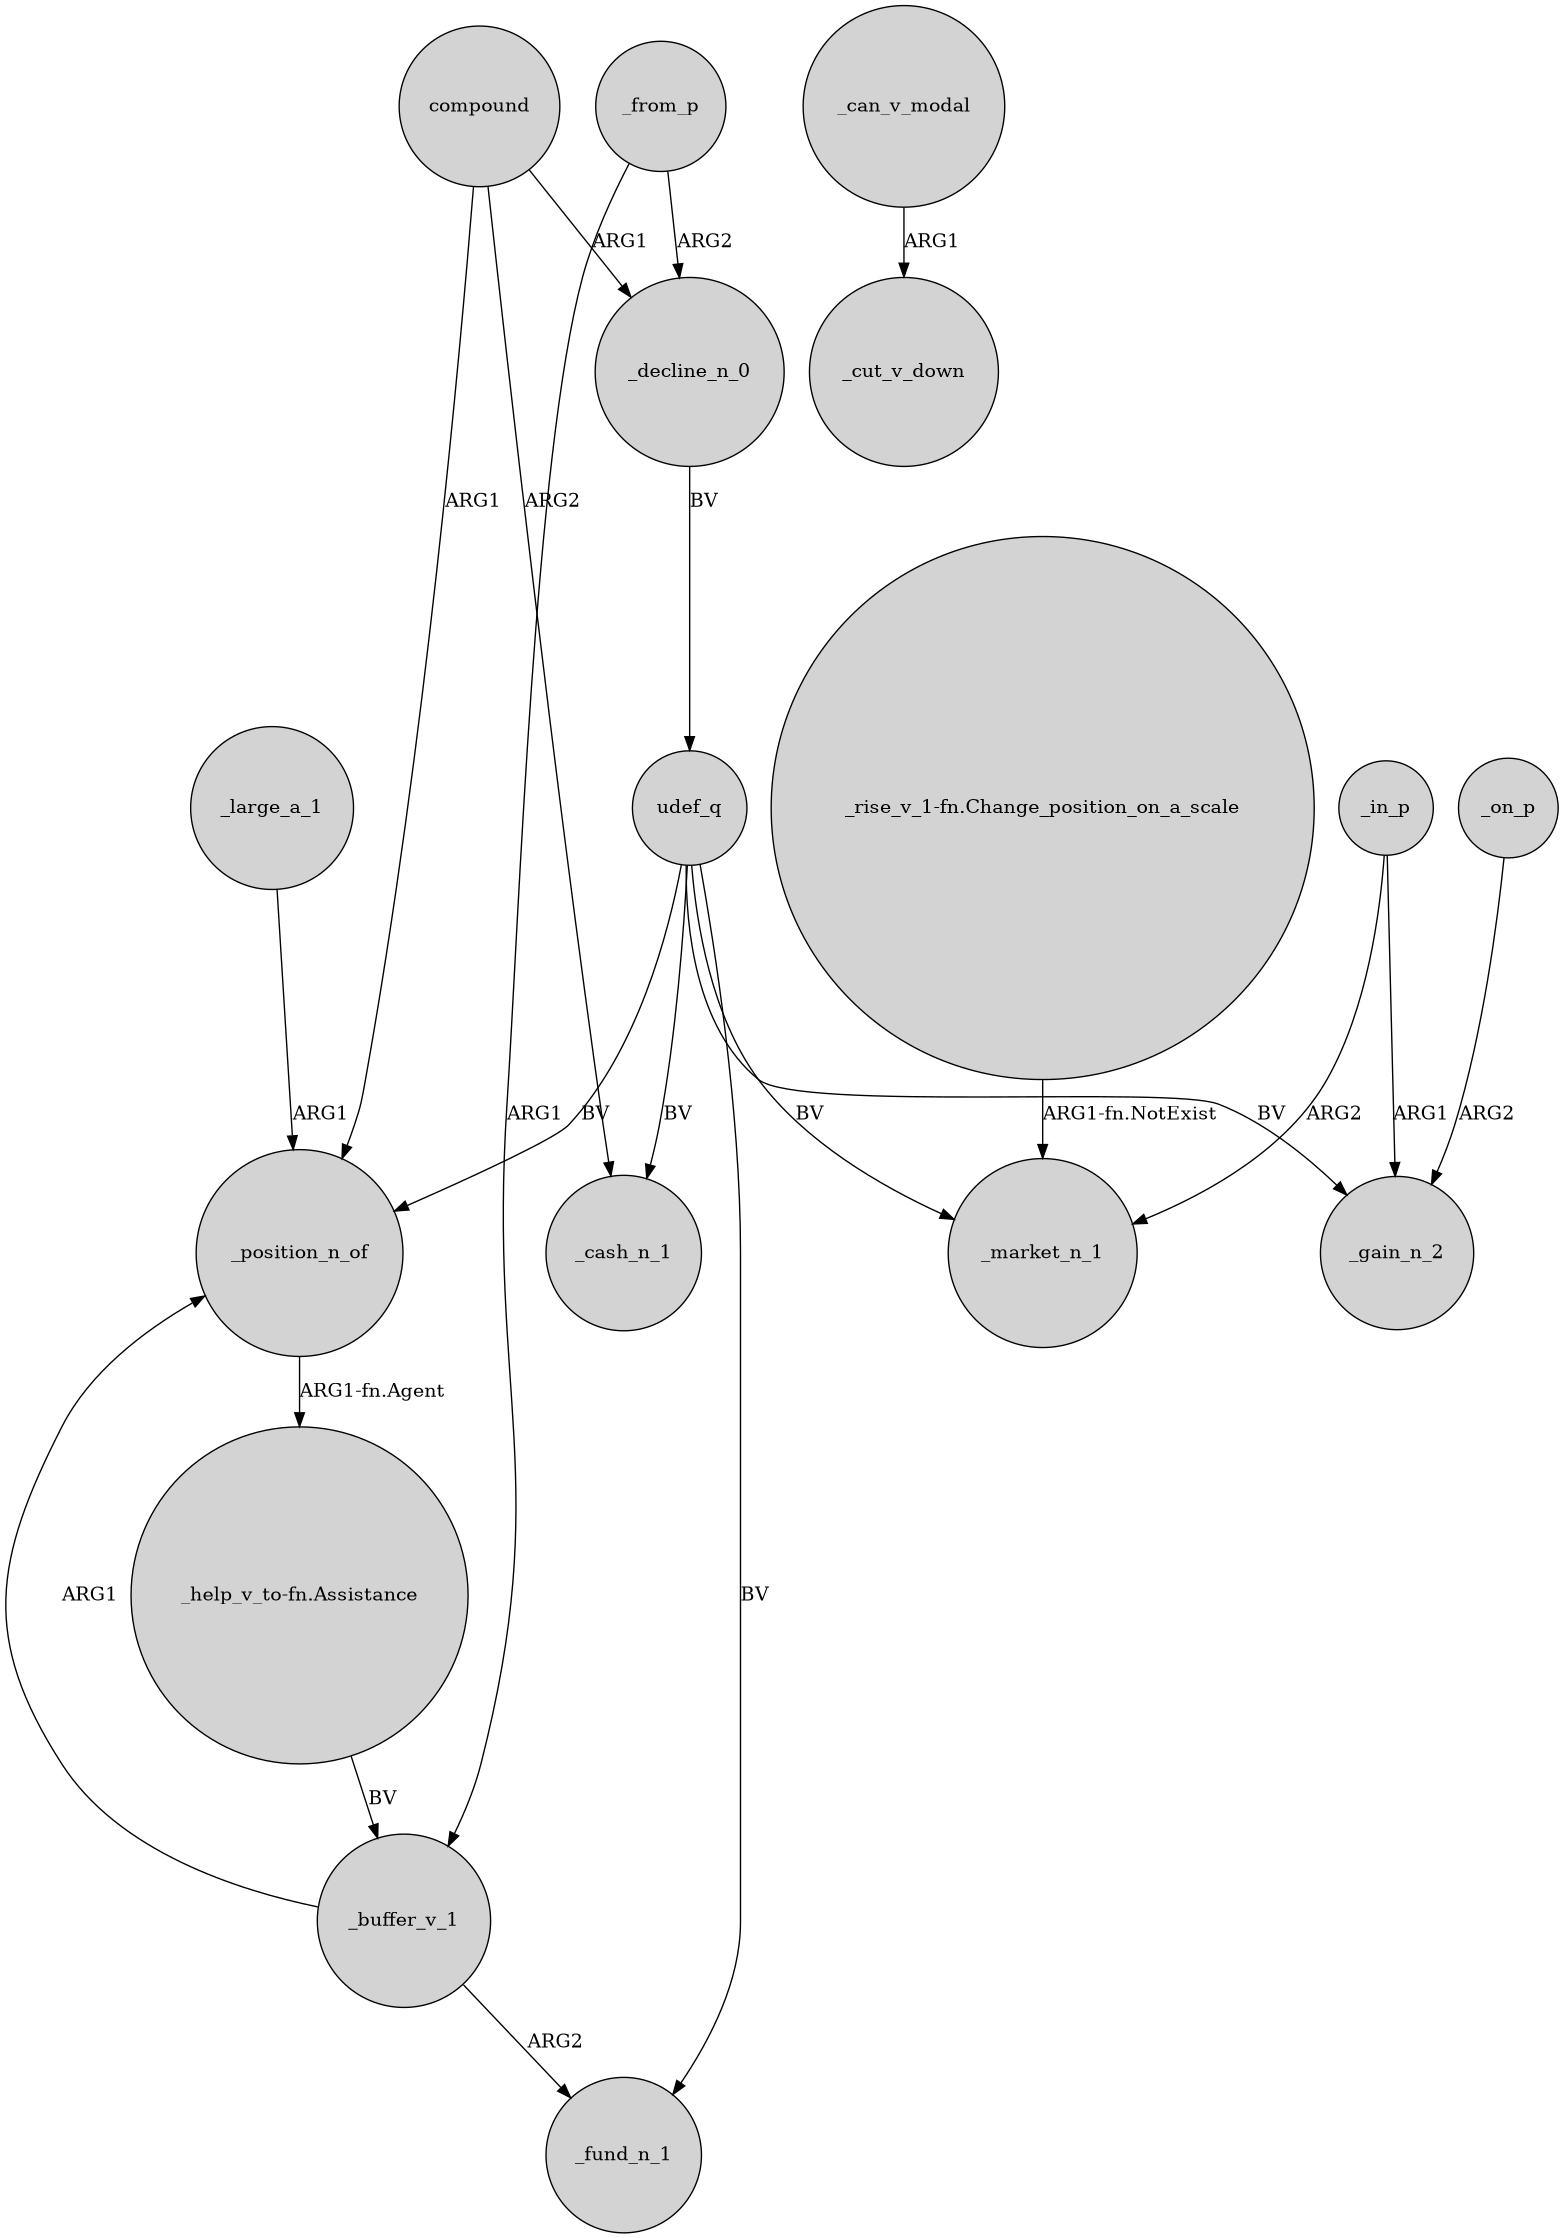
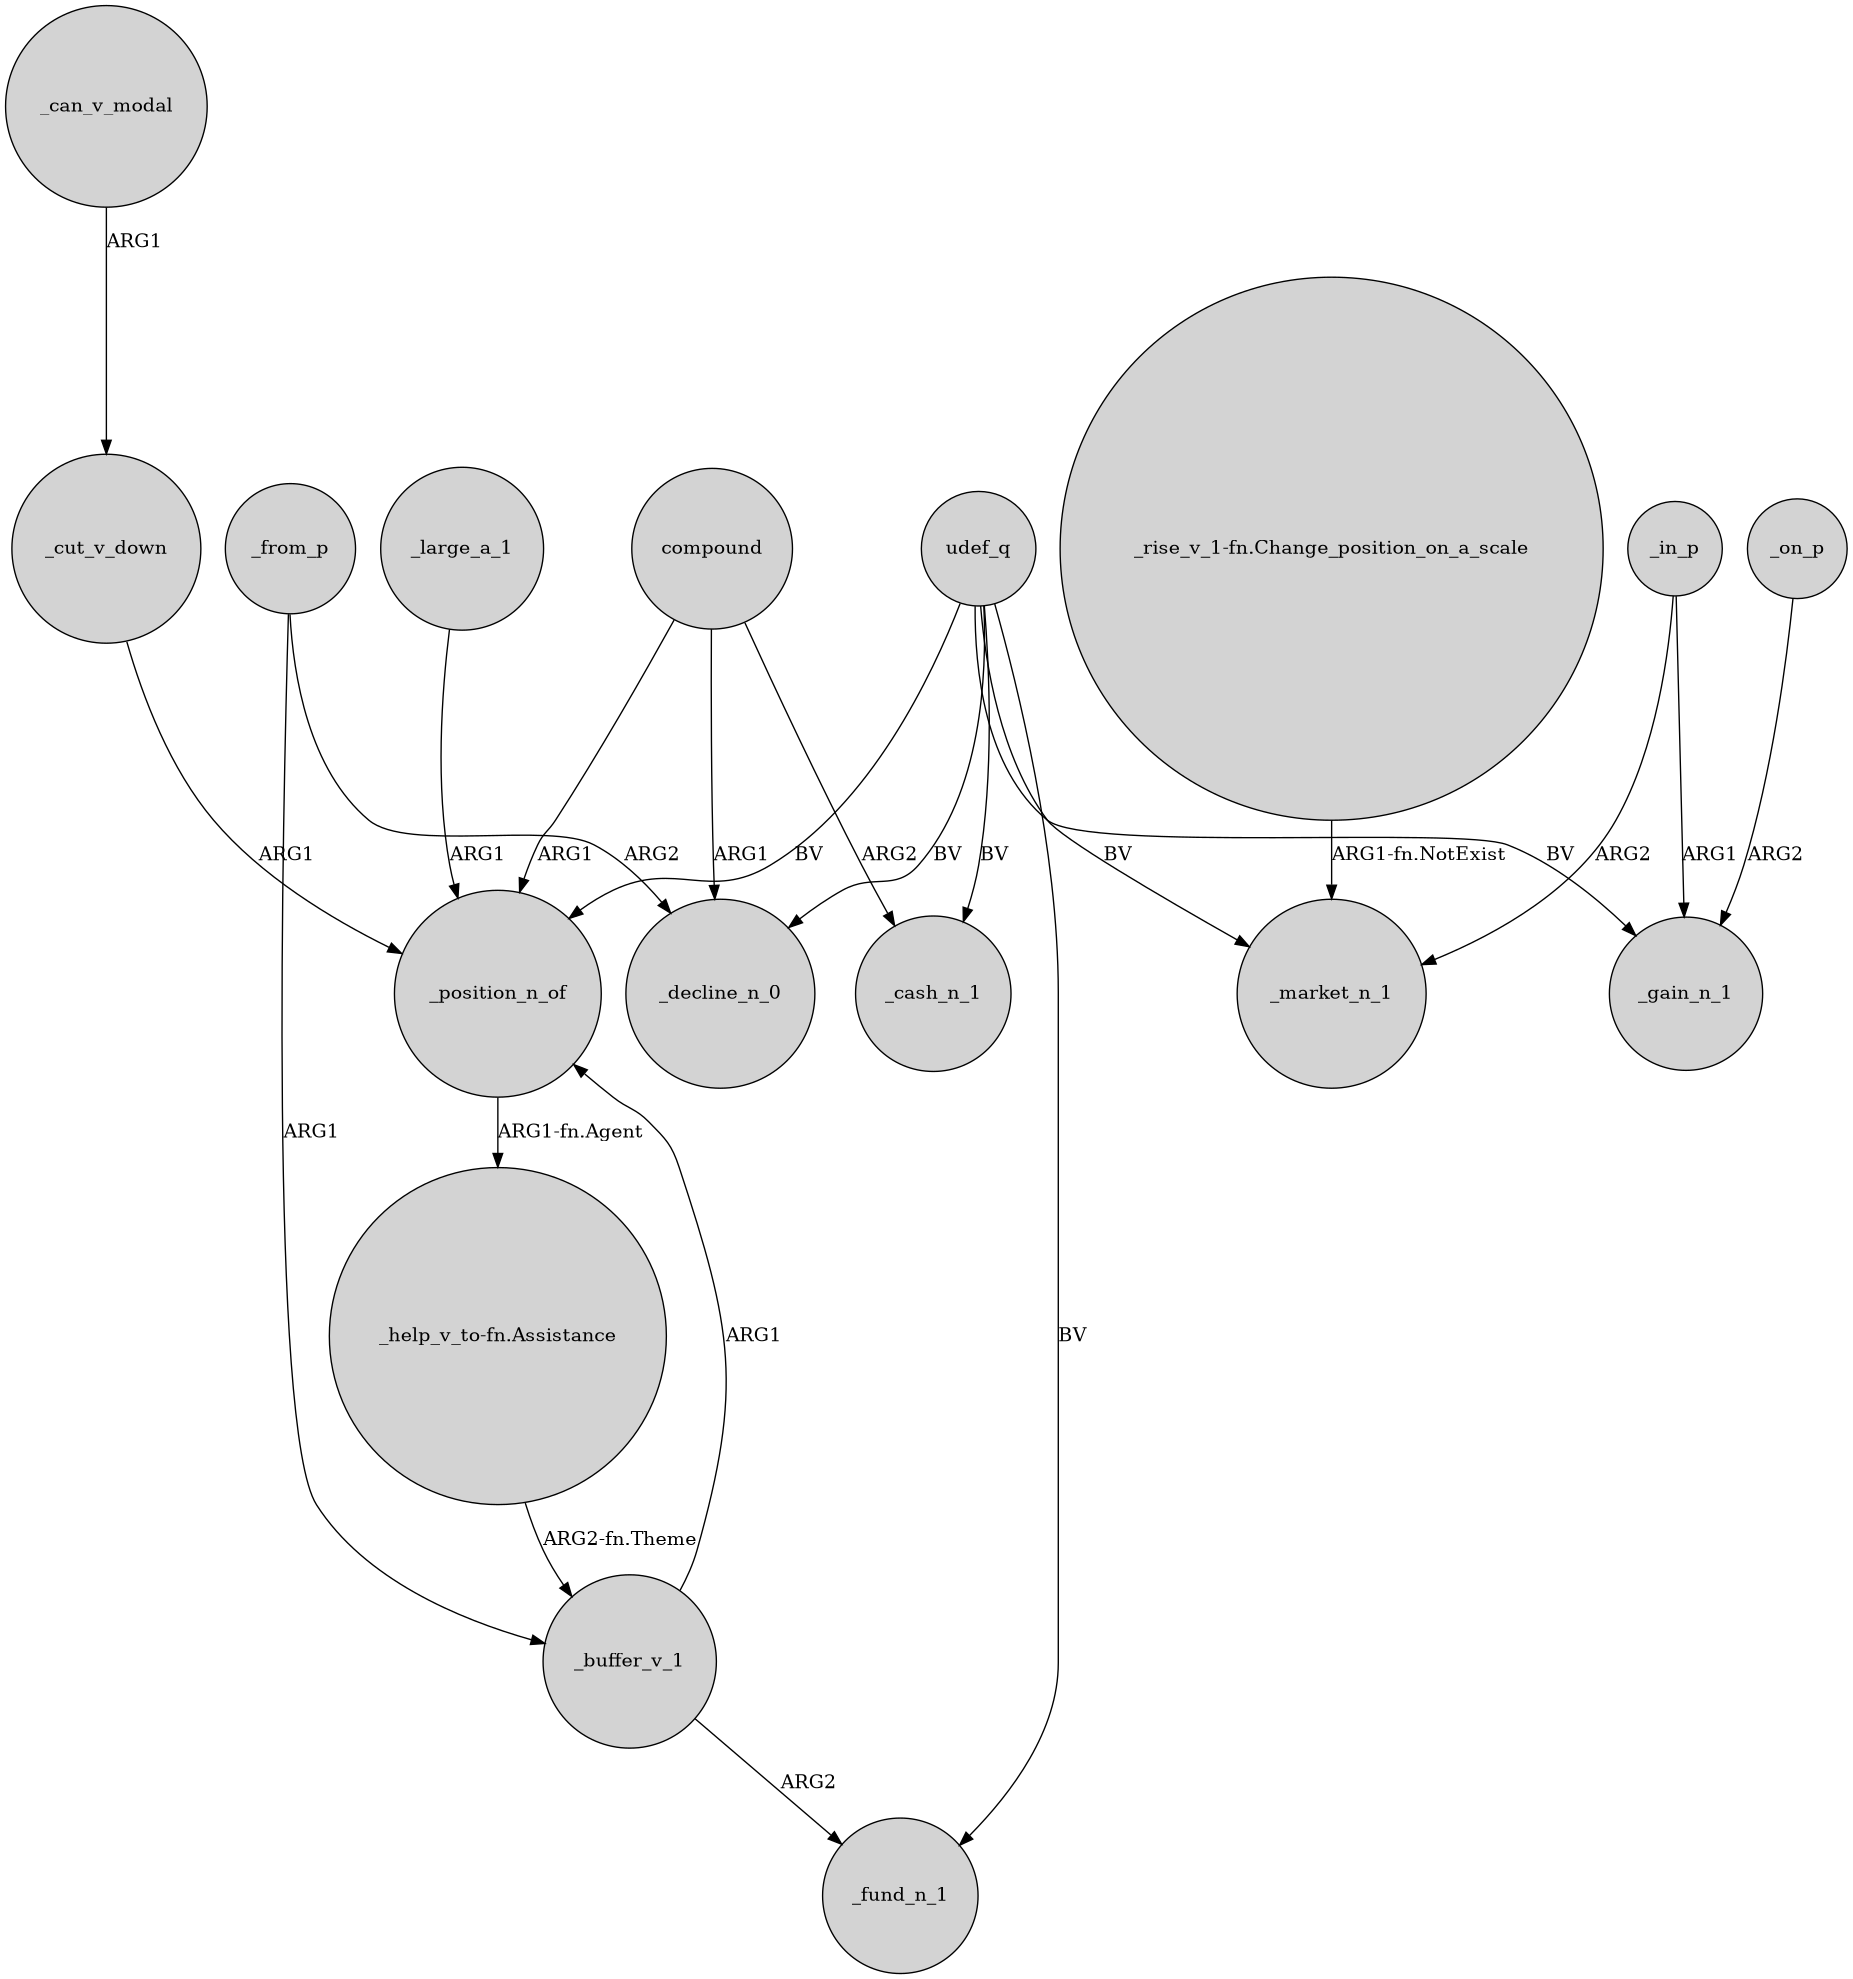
edge "_decline_n_0" -> "udef_q": reversed
edge "_cut_v_down" -> "_position_n_of": added, label "ARG1"
node "_gain_n_2": label "_gain_n_2" -> "_gain_n_1"
edge "_help_v_to-fn.Assistance" -> "_buffer_v_1": label "BV" -> "ARG2-fn.Theme"
